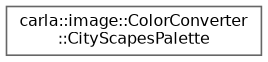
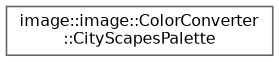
node "carla::image::ColorConverter ::CityScapesPalette": label "carla::image::ColorConverter ::CityScapesPalette" -> "image::image::ColorConverter ::CityScapesPalette"
